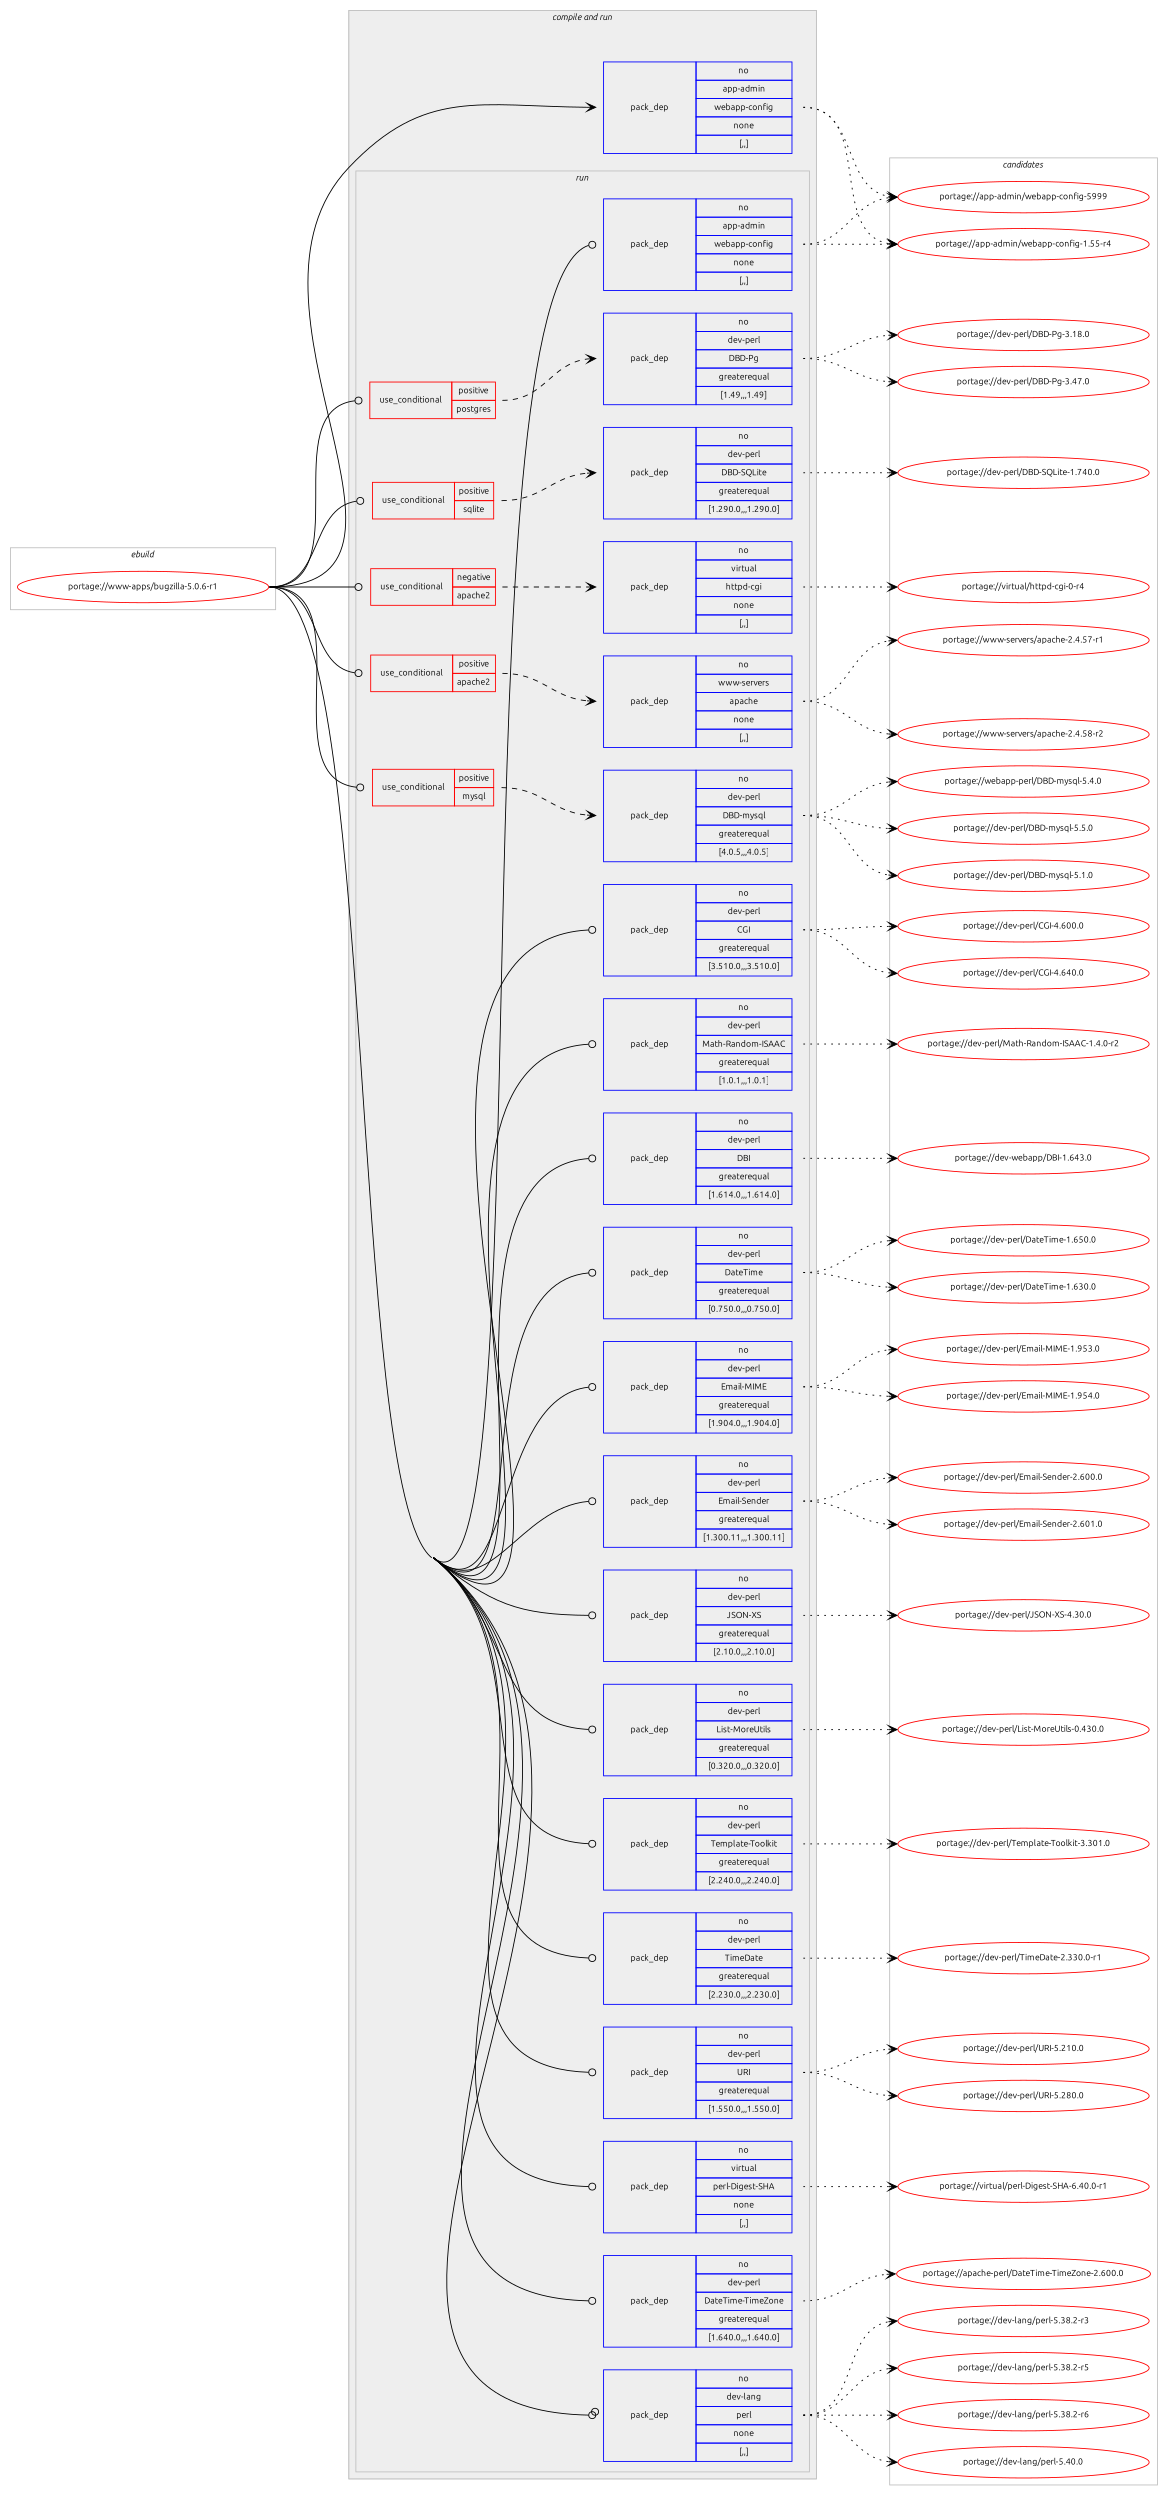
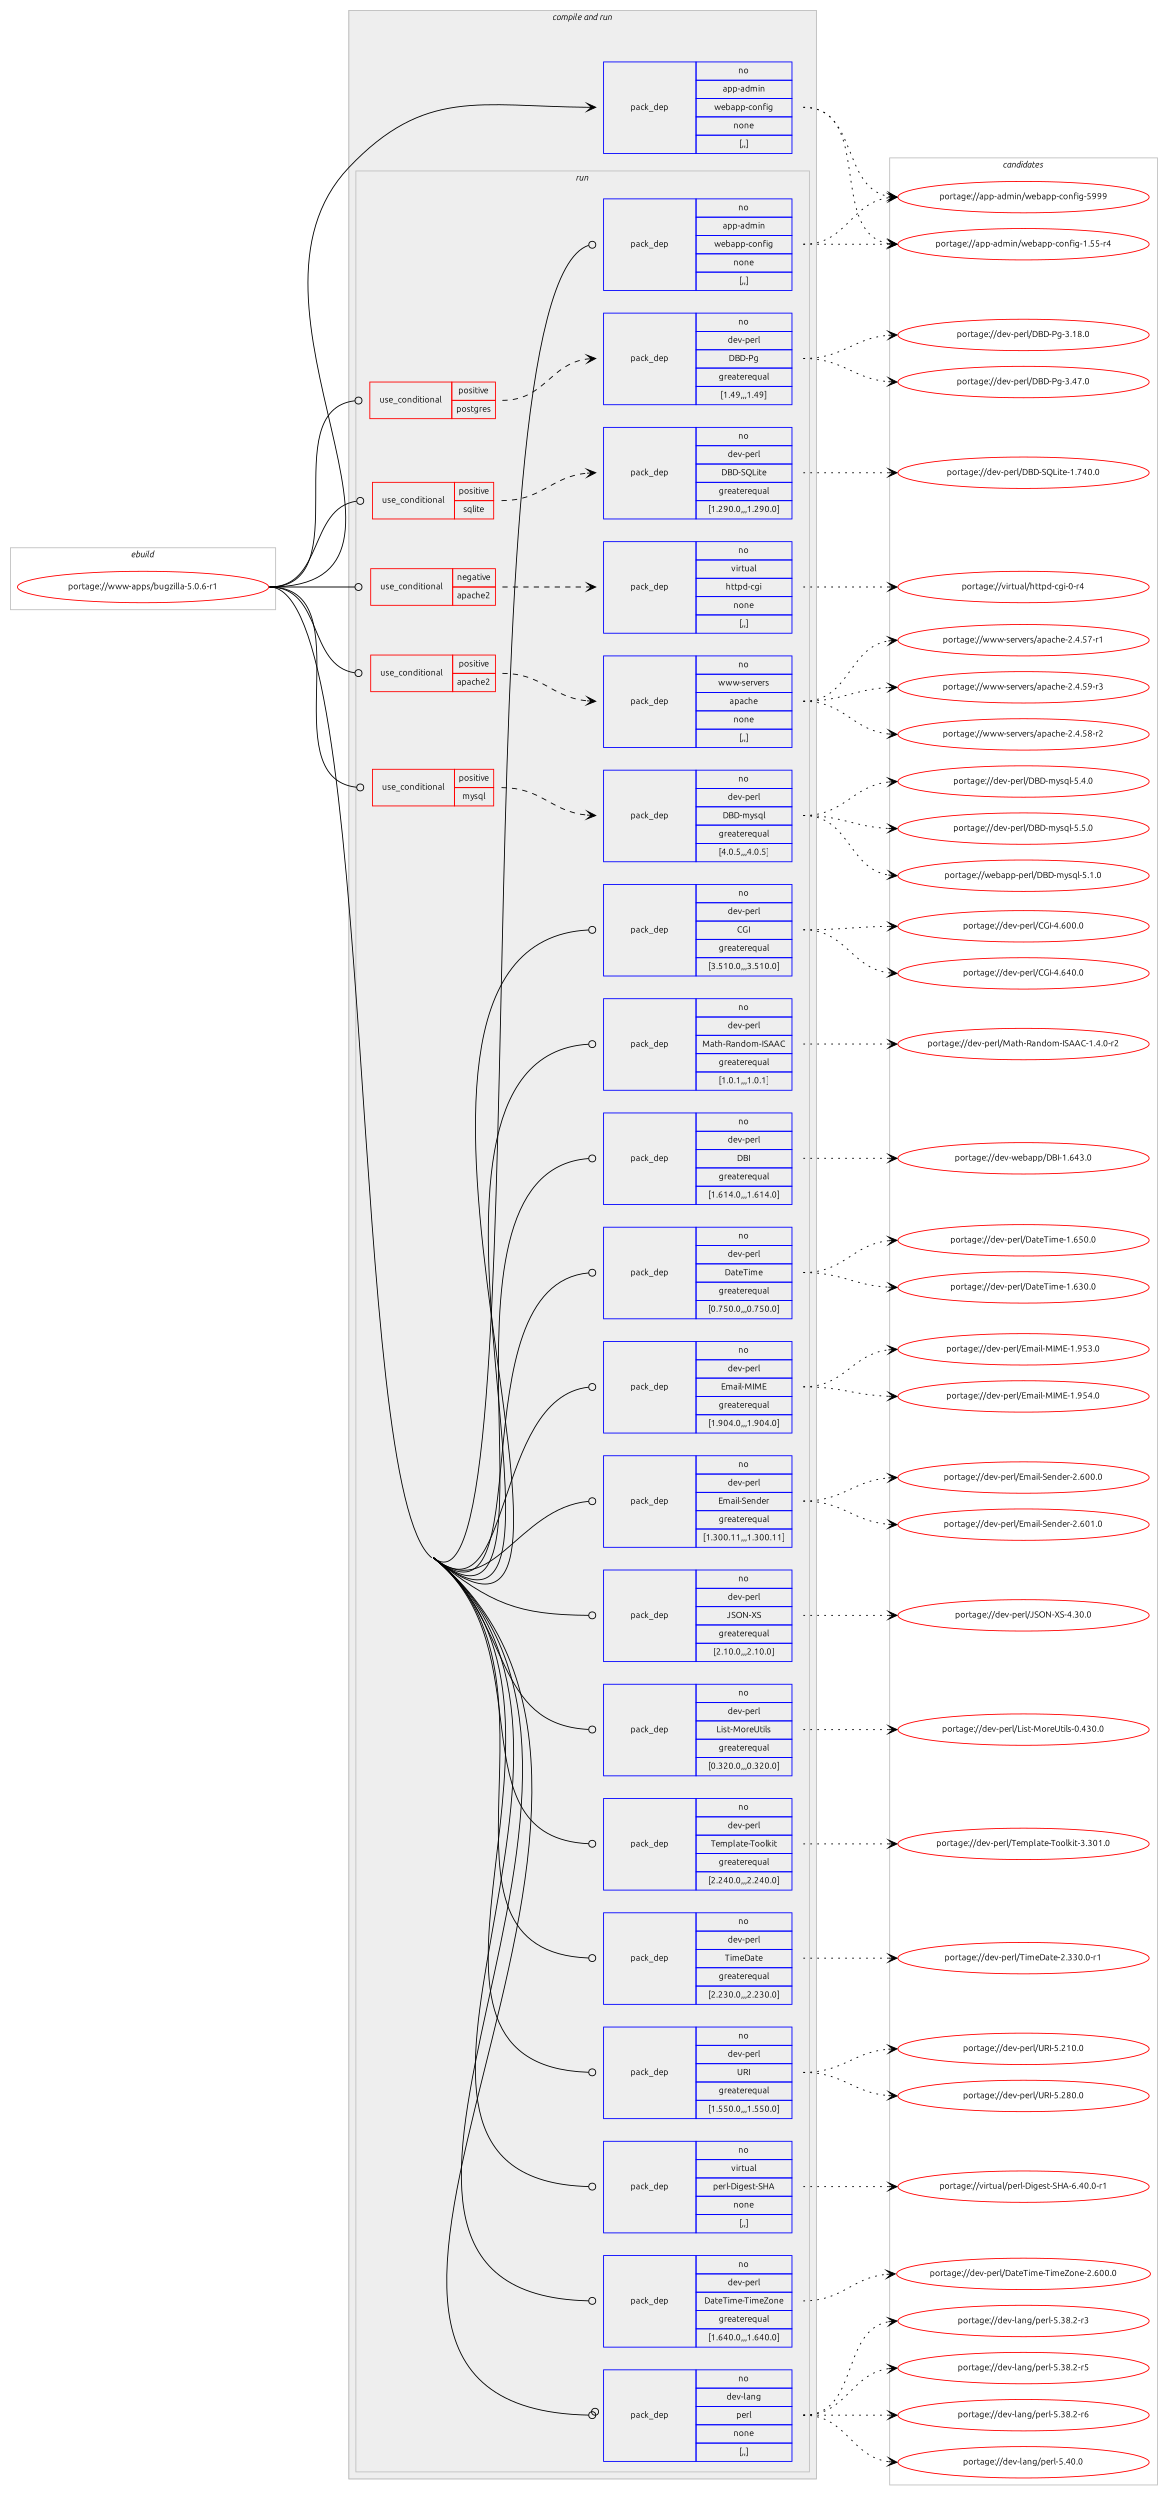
node "portage://www-servers/apache-2.4.59-r3": added
node "portage://webapp-perl/DBD-mysql-5.4.0": label "portage://webapp-perl/DBD-mysql-5.4.0" -> "portage://dev-perl/DBD-mysql-5.4.0"
node "portage://dev-perl/DBD-mysql-5.1.0": label "portage://dev-perl/DBD-mysql-5.1.0" -> "portage://webapp-perl/DBD-mysql-5.1.0"
node "portage://apache-perl/DateTime-TimeZone-2.600.0": label "portage://apache-perl/DateTime-TimeZone-2.600.0" -> "portage://dev-perl/DateTime-TimeZone-2.600.0"
